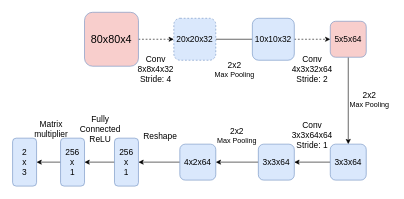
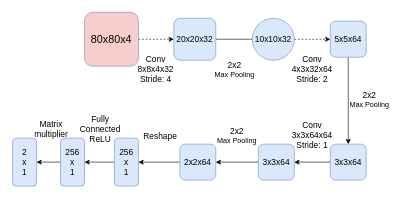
node "20x20x32": style dashed -> solid
node "10x10x32": shape rounded rectangle -> ellipse
node "5x5x64": fillcolor #f8cecc -> #dae8fc
node "2 x 3": label "2 x 3" -> "2 x 1"
node "4x2x64": label "4x2x64" -> "2x2x64"
